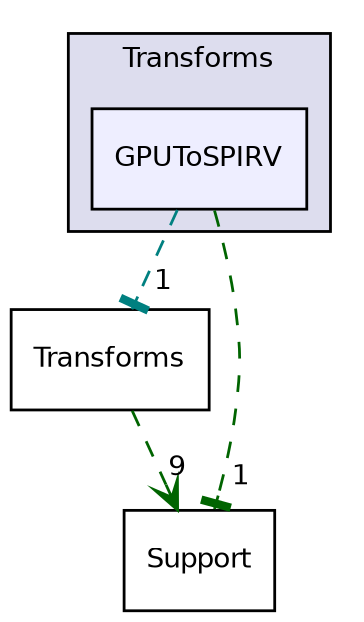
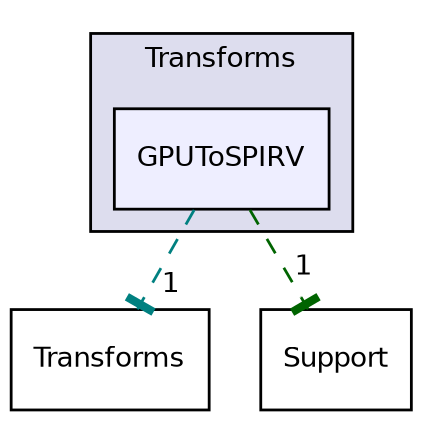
edge "Transforms" -> "Support": removed
